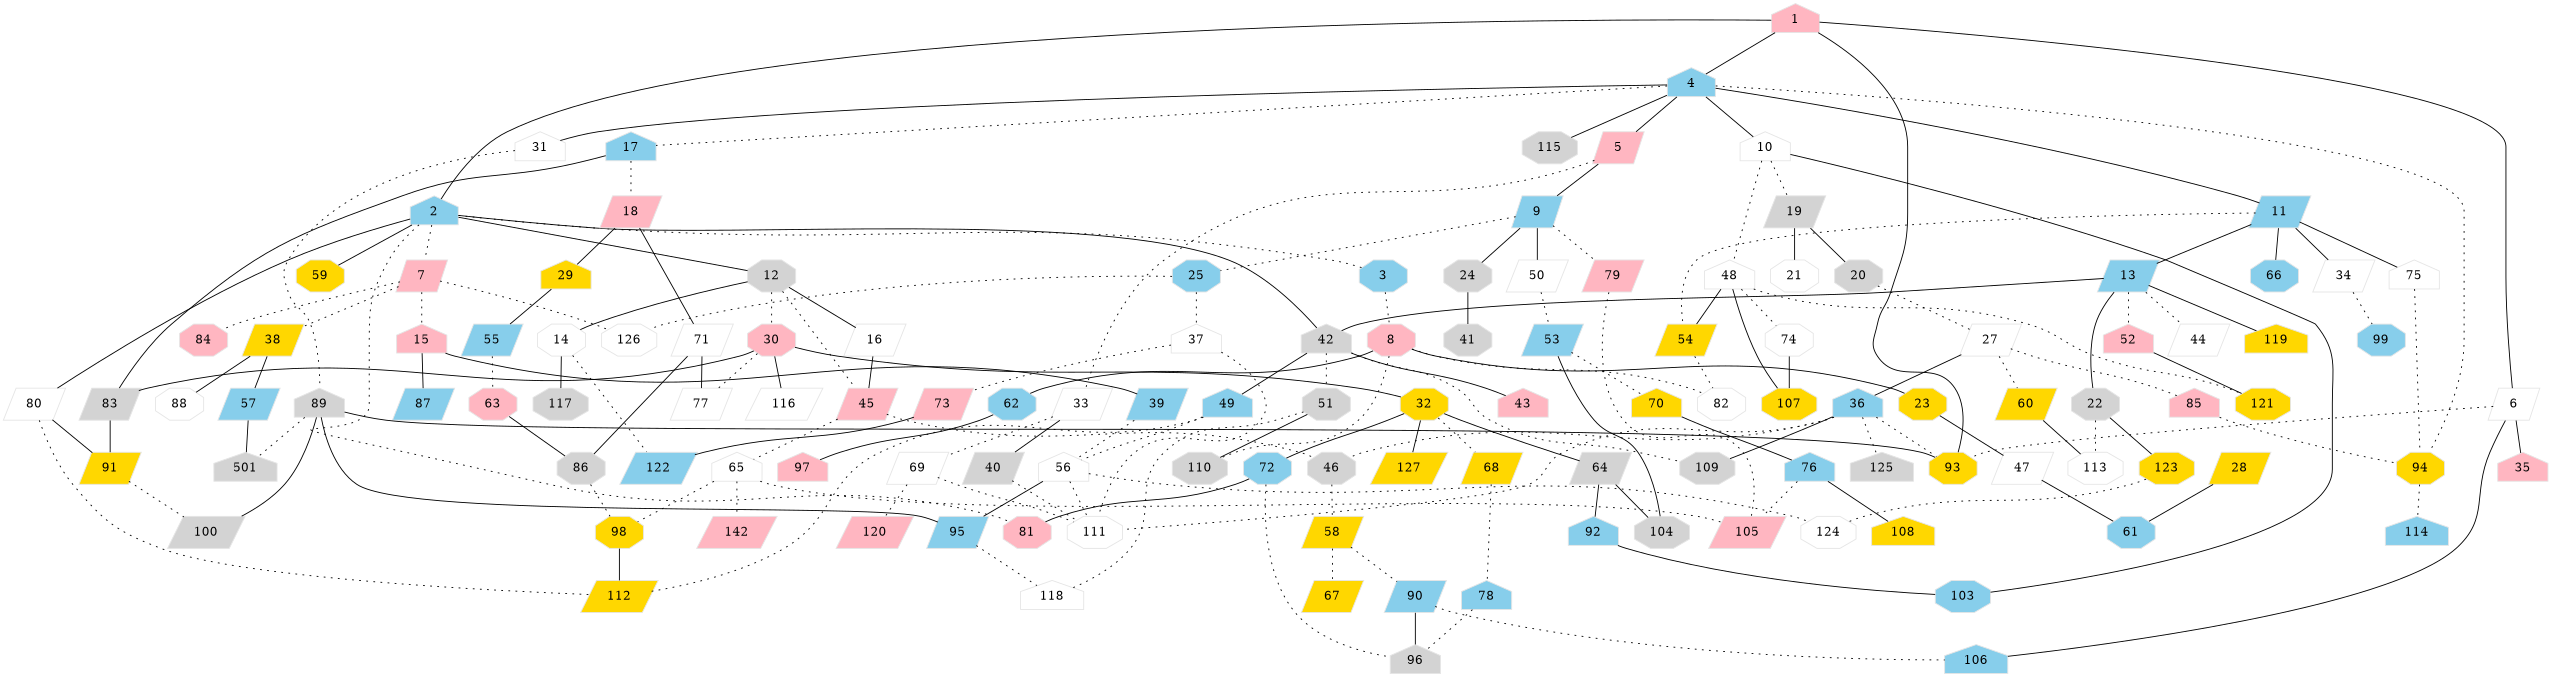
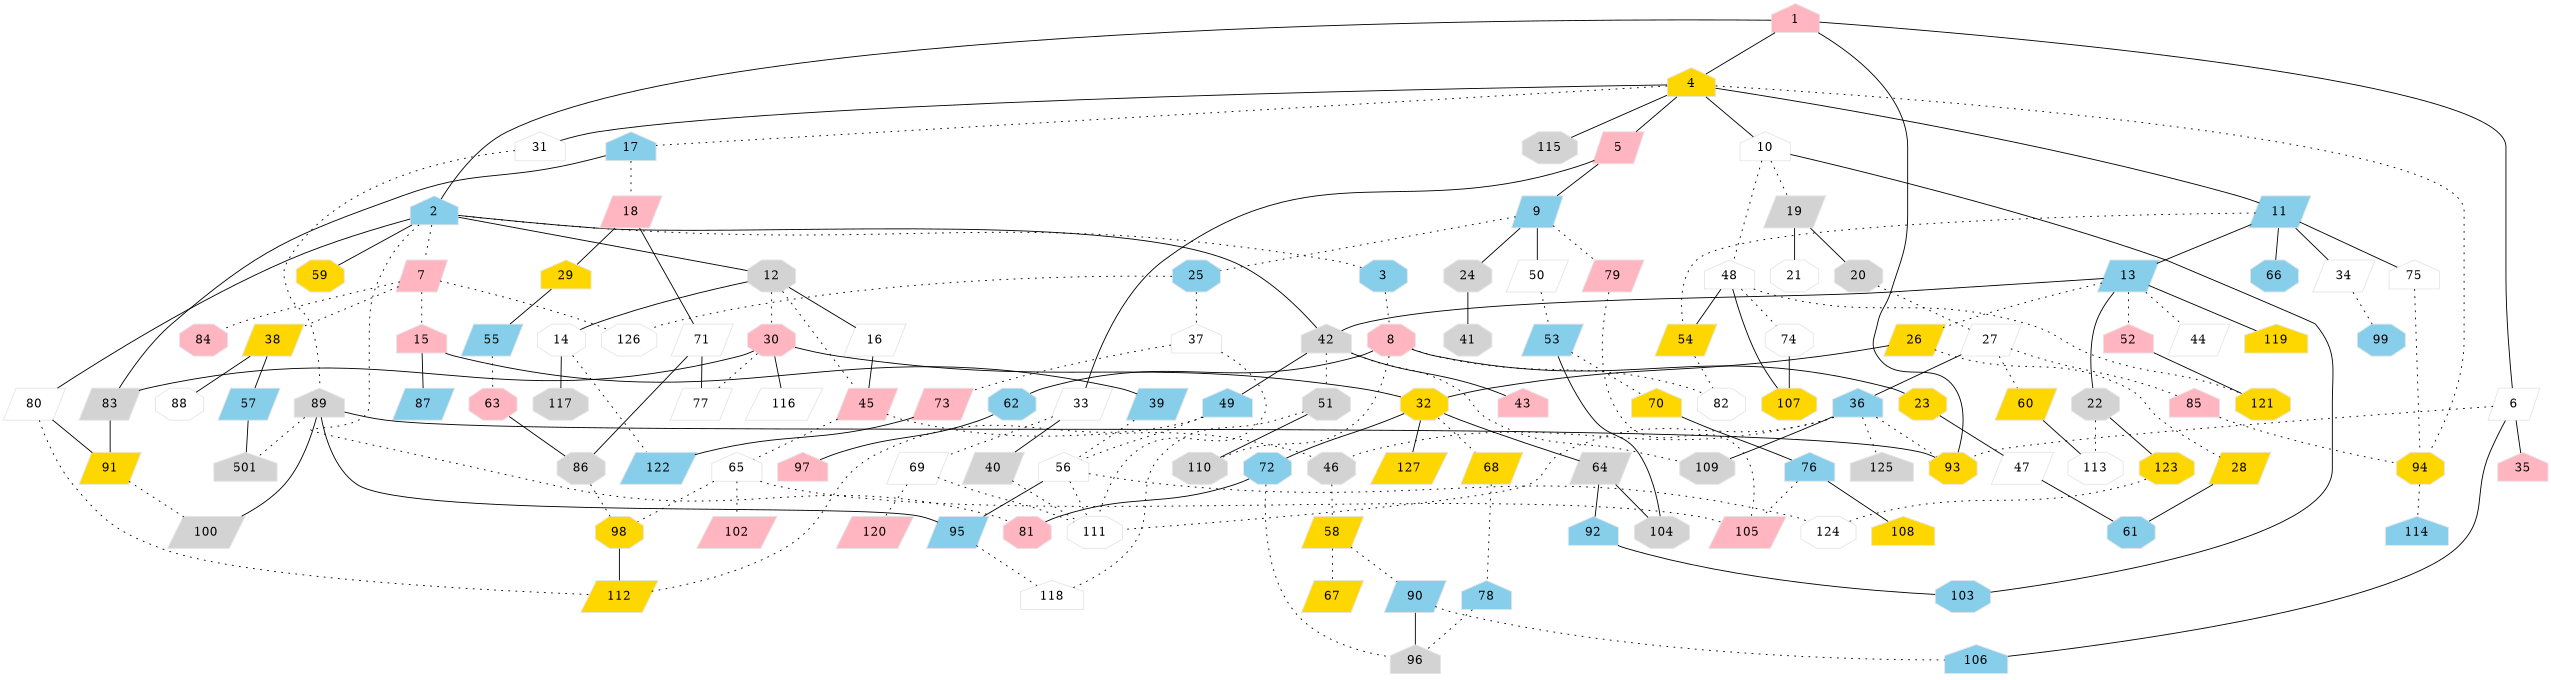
node "4": fillcolor skyblue -> gold
edge "5" -- "33": style dotted -> solid
node "26": added
node "142": label "142" -> "102"
